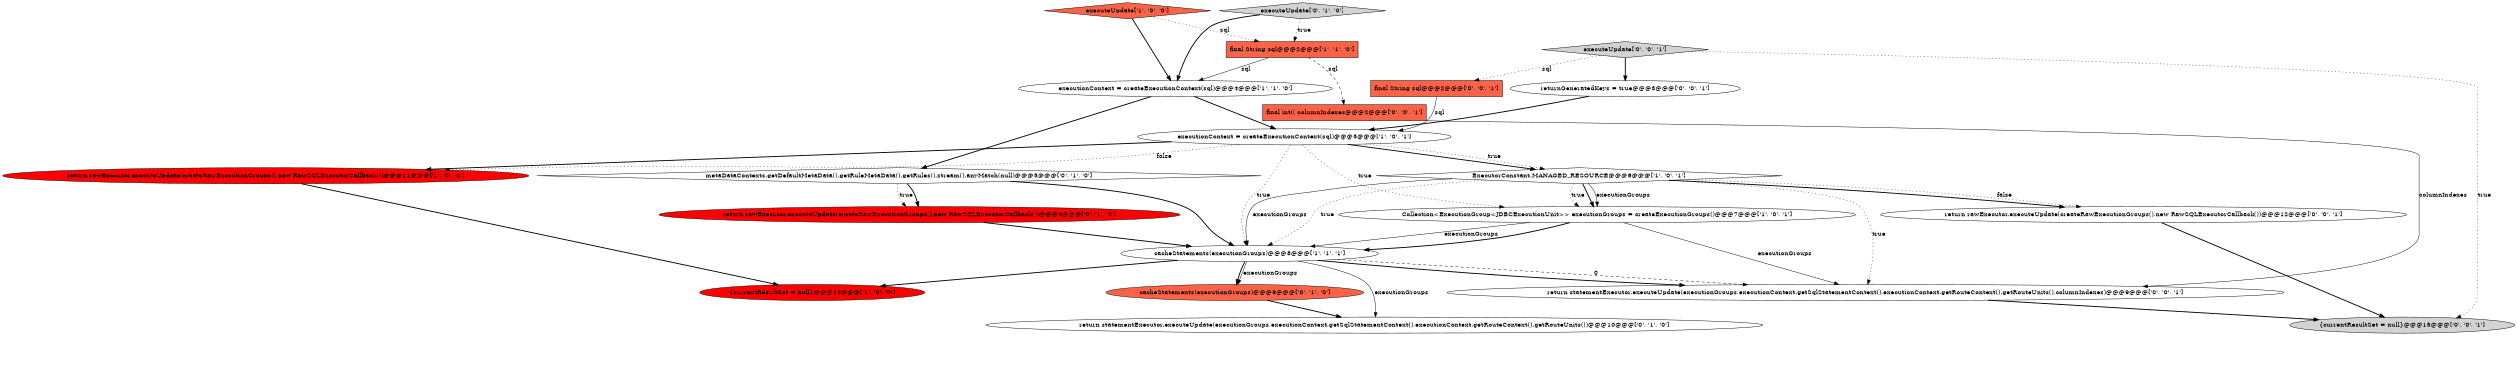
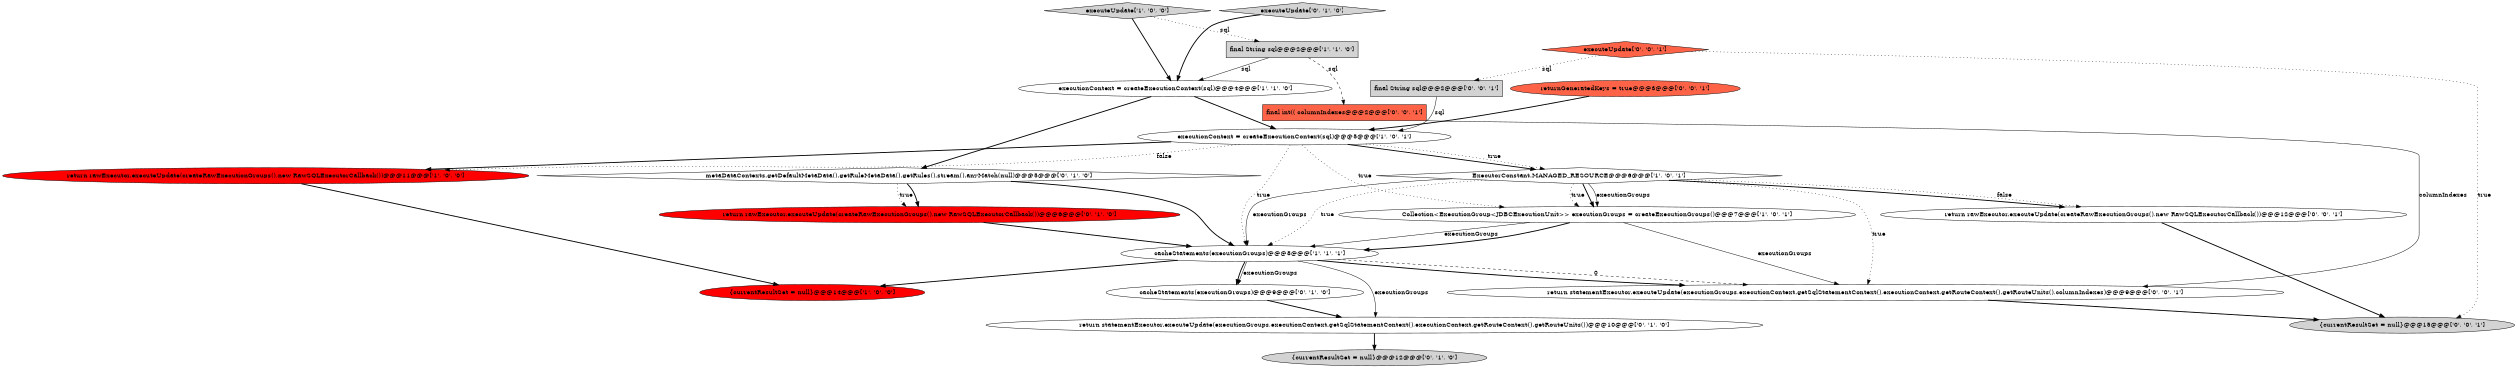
node "executeUpdate['1', '0', '0']": fillcolor tomato -> lightgray
edge "executeUpdate['0', '1', '0']" -> "final String sql@@@2@@@['1', '1', '0']": removed, label "true"
node "final String sql@@@2@@@['1', '1', '0']": fillcolor tomato -> lightgray
node "executeUpdate['0', '0', '1']": fillcolor lightgray -> tomato
edge "executeUpdate['0', '0', '1']" -> "returnGeneratedKeys = true@@@3@@@['0', '0', '1']": removed
node "final String sql@@@2@@@['0', '0', '1']": fillcolor tomato -> lightgray
node "returnGeneratedKeys = true@@@3@@@['0', '0', '1']": fillcolor white -> tomato
node "cacheStatements(executionGroups)@@@9@@@['0', '1', '0']": fillcolor tomato -> white
node "{currentResultSet = null}@@@12@@@['0', '1', '0']": added
